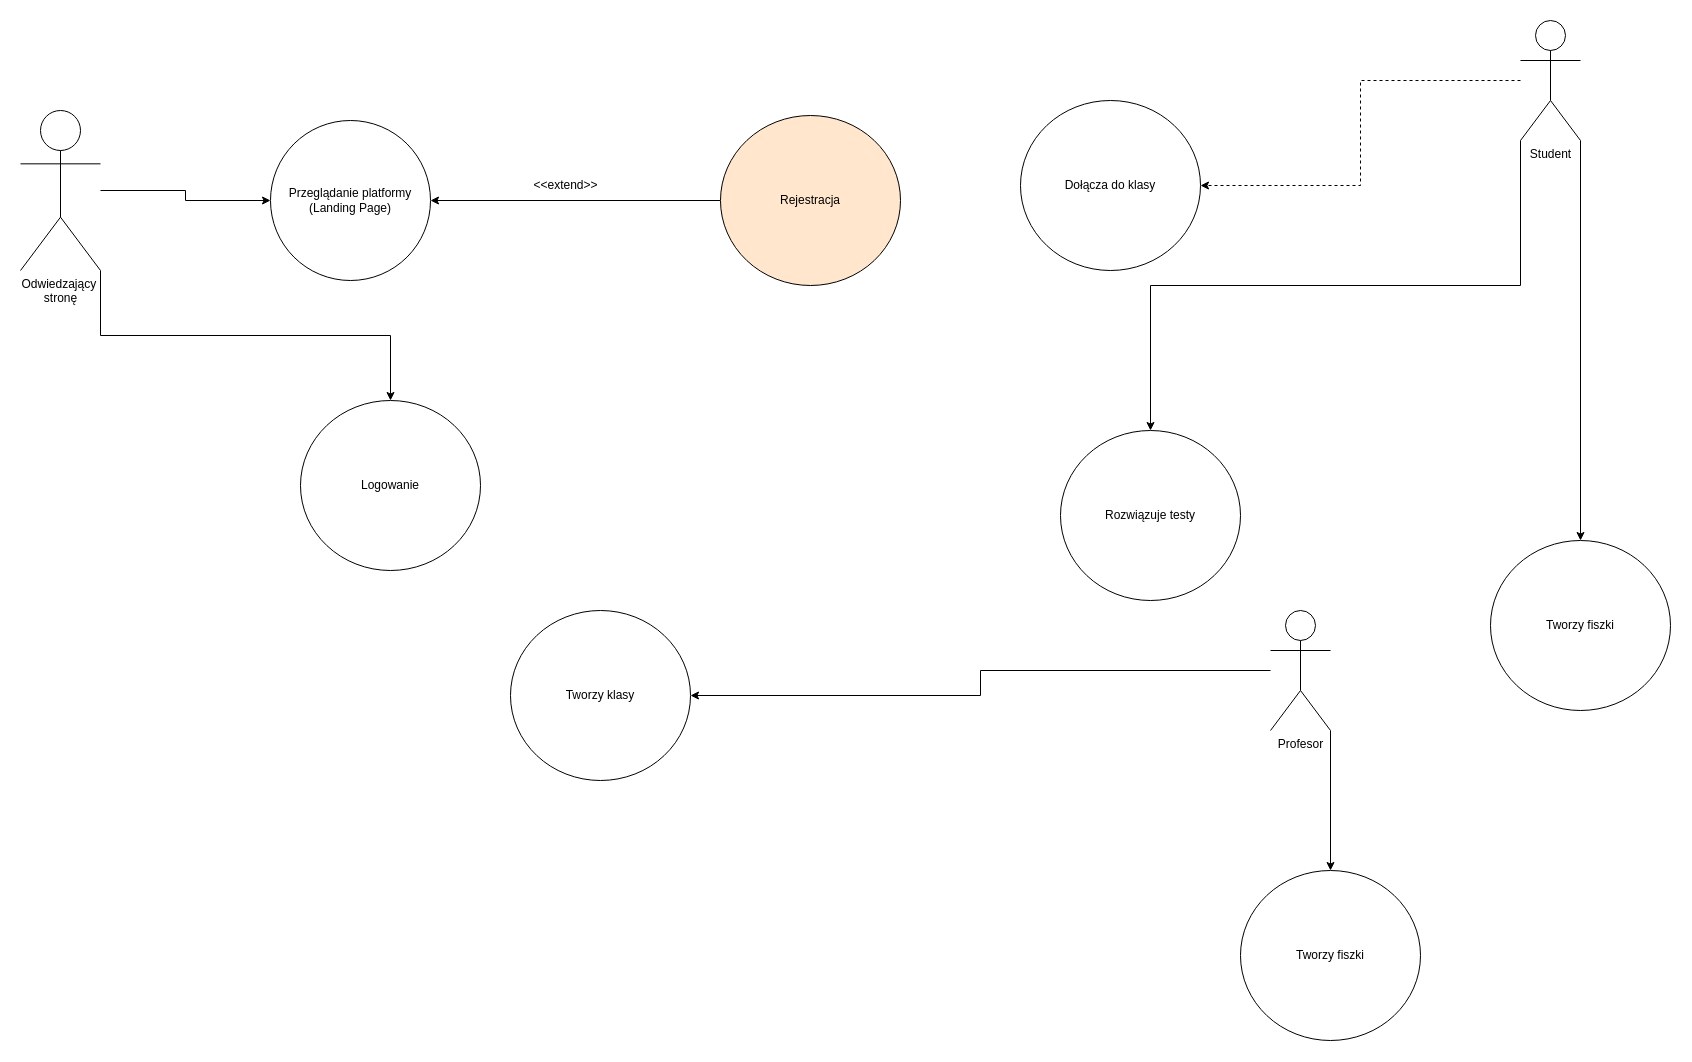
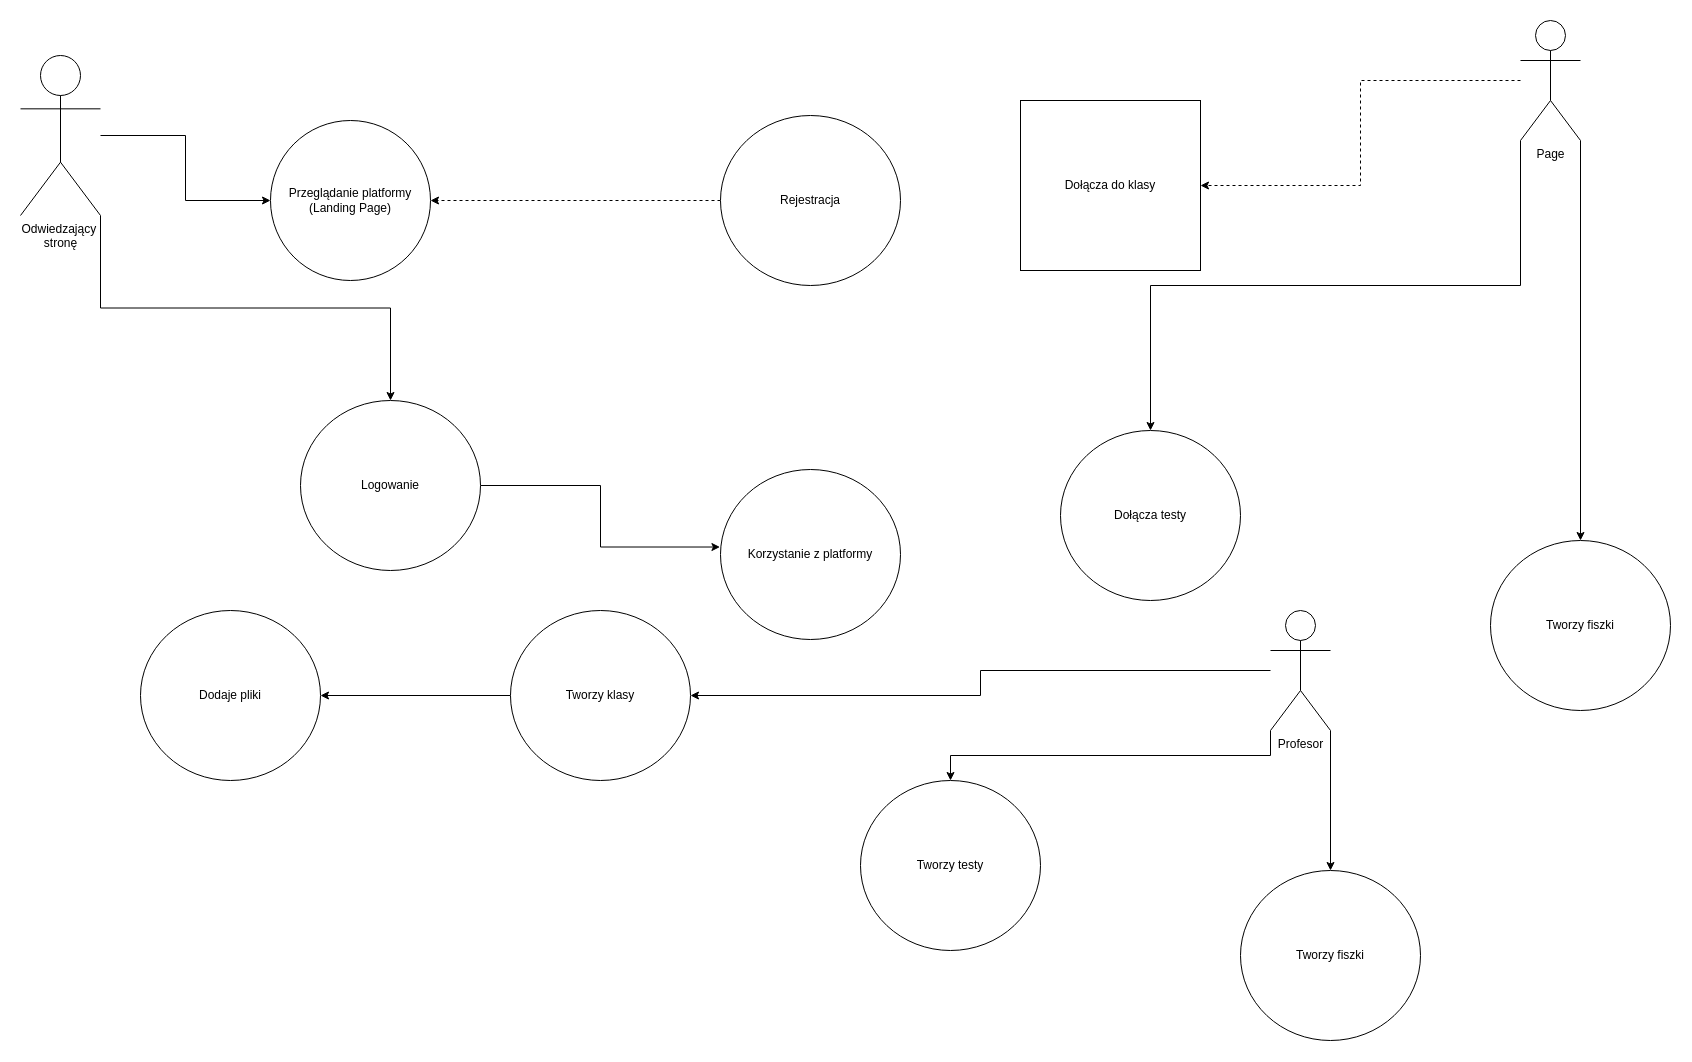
node "Student": label "Student" -> "Page"
node "<<extend>>": removed
node "Dołącza do klasy": shape ellipse -> rectangle
node "Odwiedzający stronę": moved (61, 191) -> (61, 136)
edge "Rejestracja" -> "Przeglądanie platformy (Landing Page)": style solid -> dashed
node "Rejestracja": fillcolor #ffe6cc -> #ffffff
edge "Logowanie" -> "Korzystanie z platformy": added
node "Rozwiązuje testy": label "Rozwiązuje testy" -> "Dołącza testy"
node "Korzystanie z platformy": added
node "Dodaje pliki": added
edge "Tworzy klasy" -> "Dodaje pliki": added
edge "Profesor" -> "Tworzy testy": added
node "Tworzy testy": added
